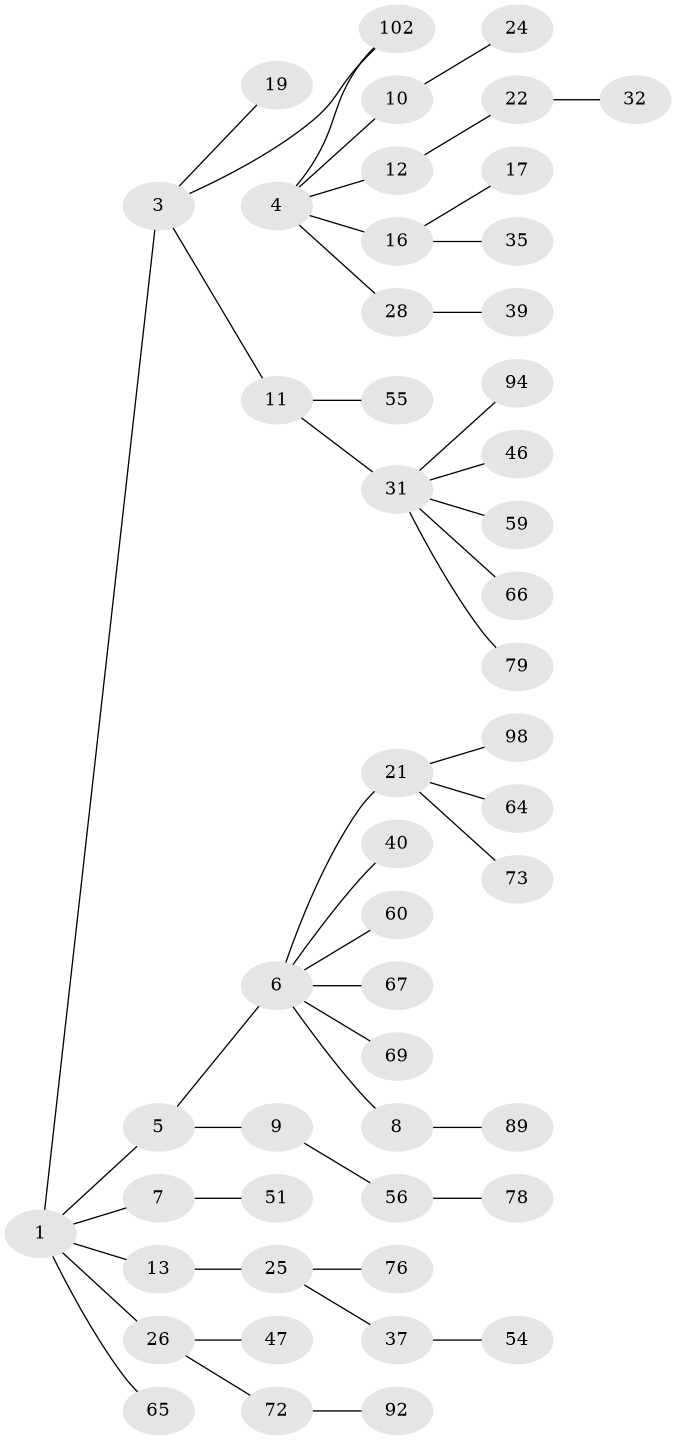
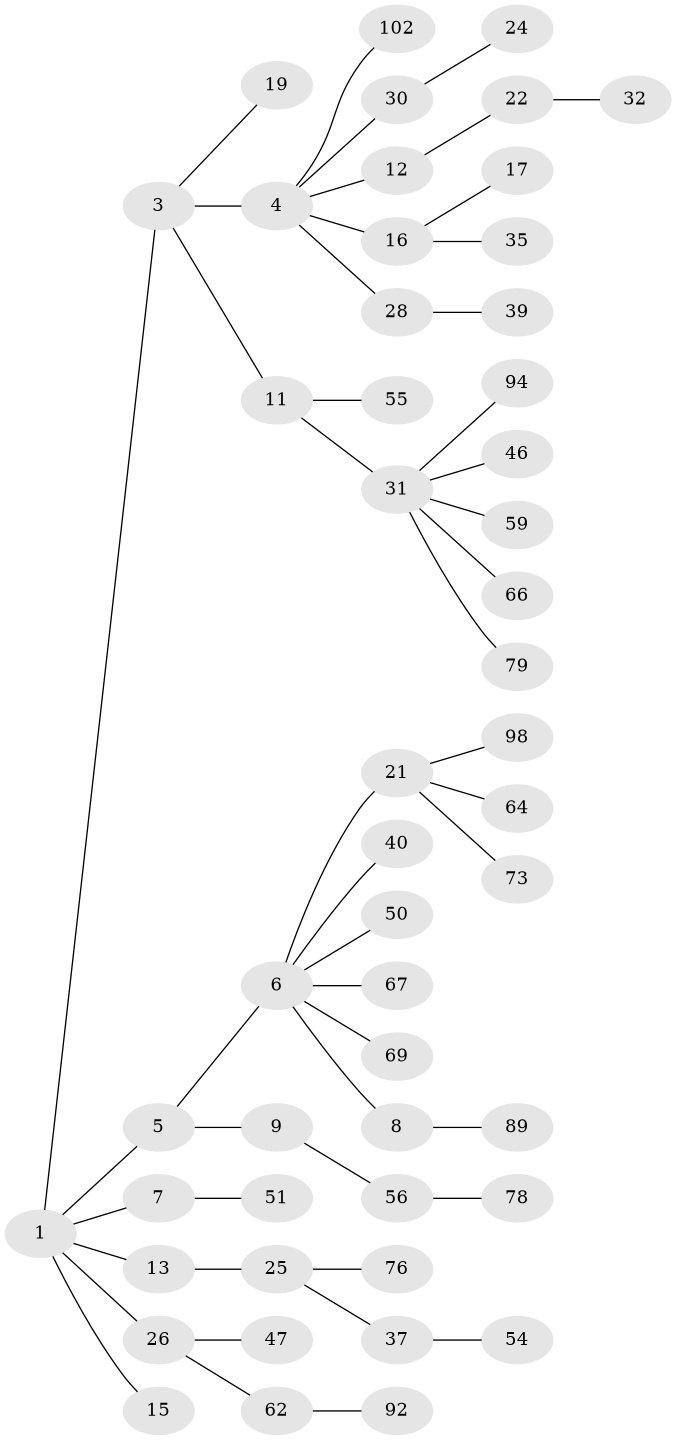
node "10": label "10" -> "30"
edge "102" -- "3": now "4" -- "3"
node "60": label "60" -> "50"
node "65": label "65" -> "15"
node "72": label "72" -> "62"
